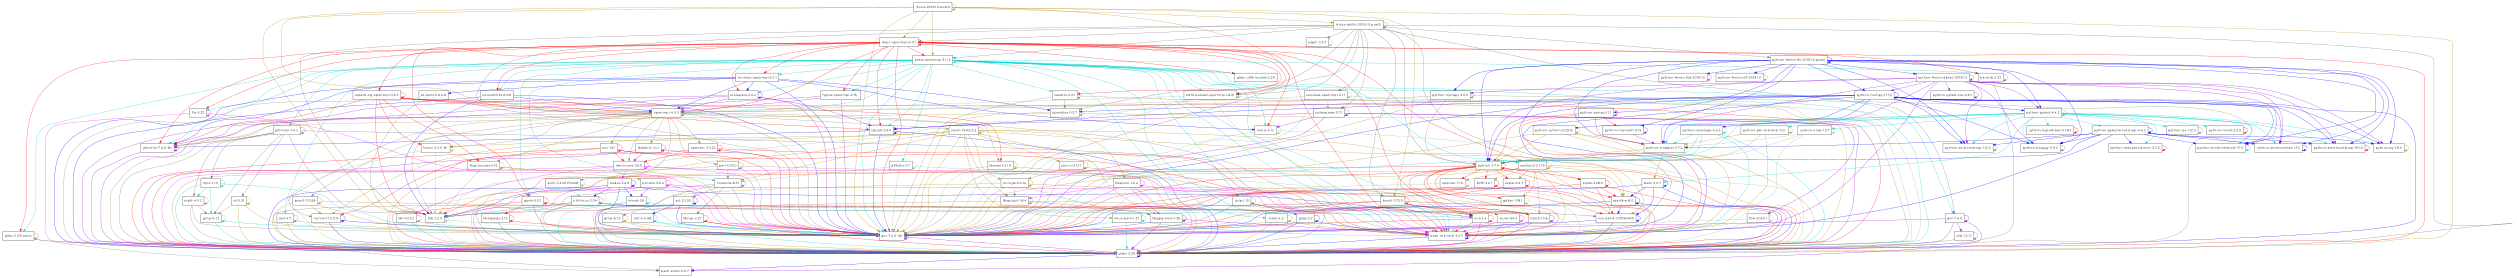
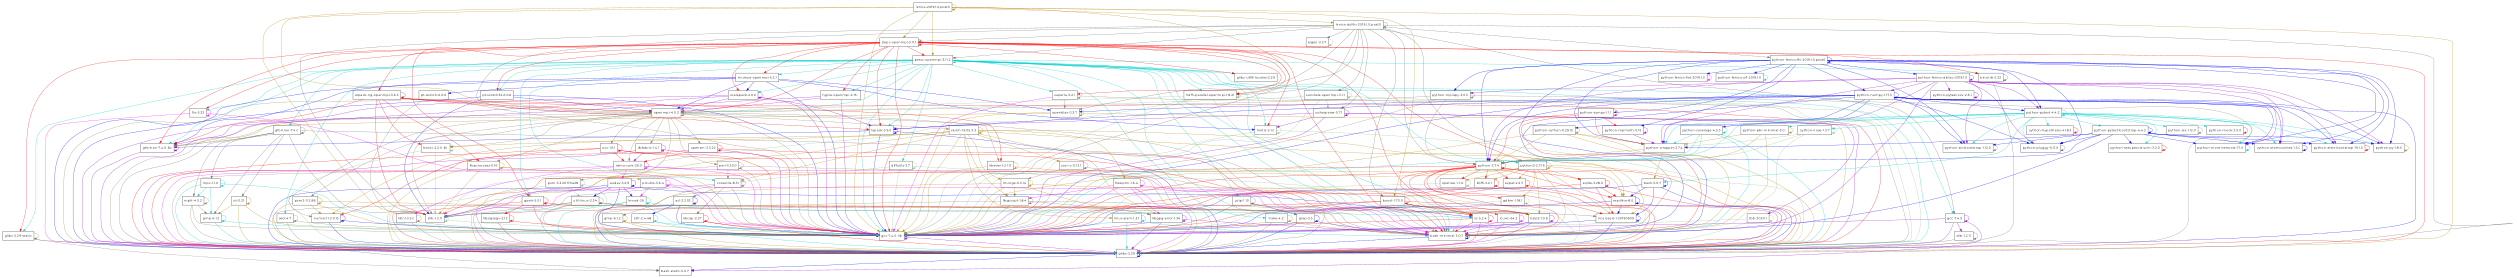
edge "superlu-5.2.1" -> "gcc-7.4.0-lib": color peachpuff4 -> magenta
